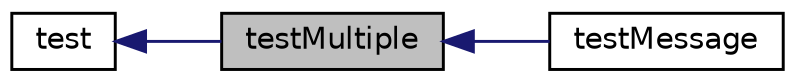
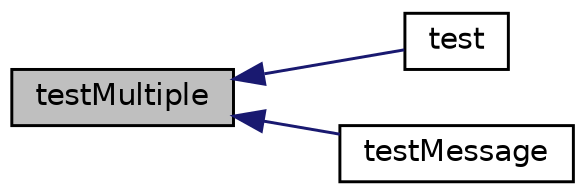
edge "testMultiple" -> "test": reversed
